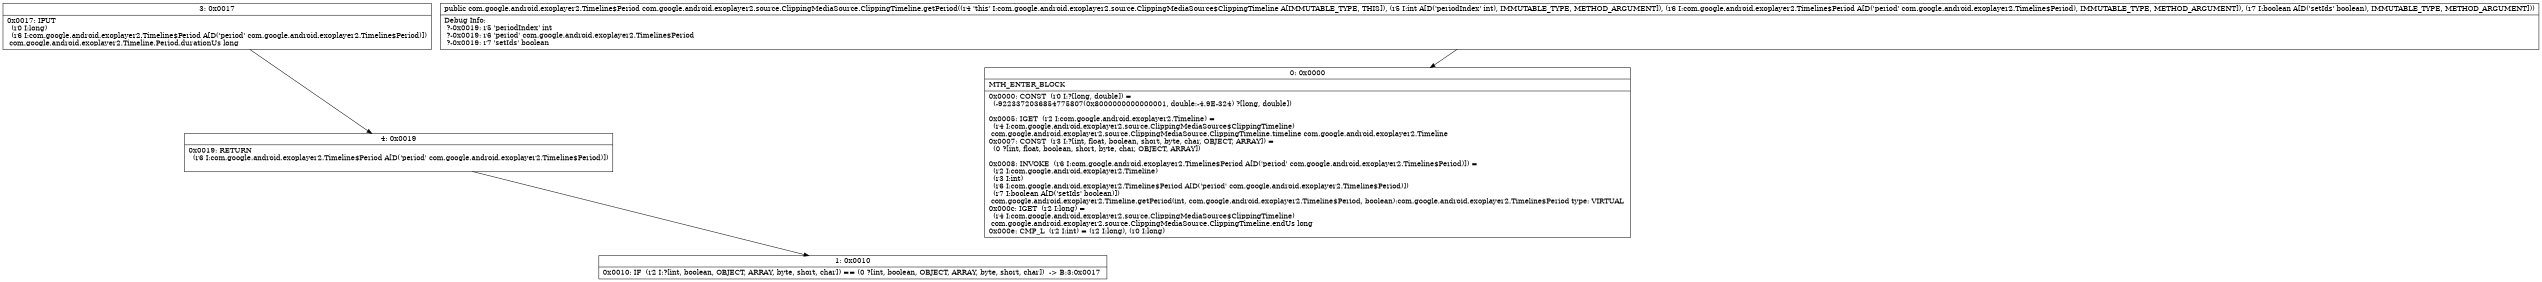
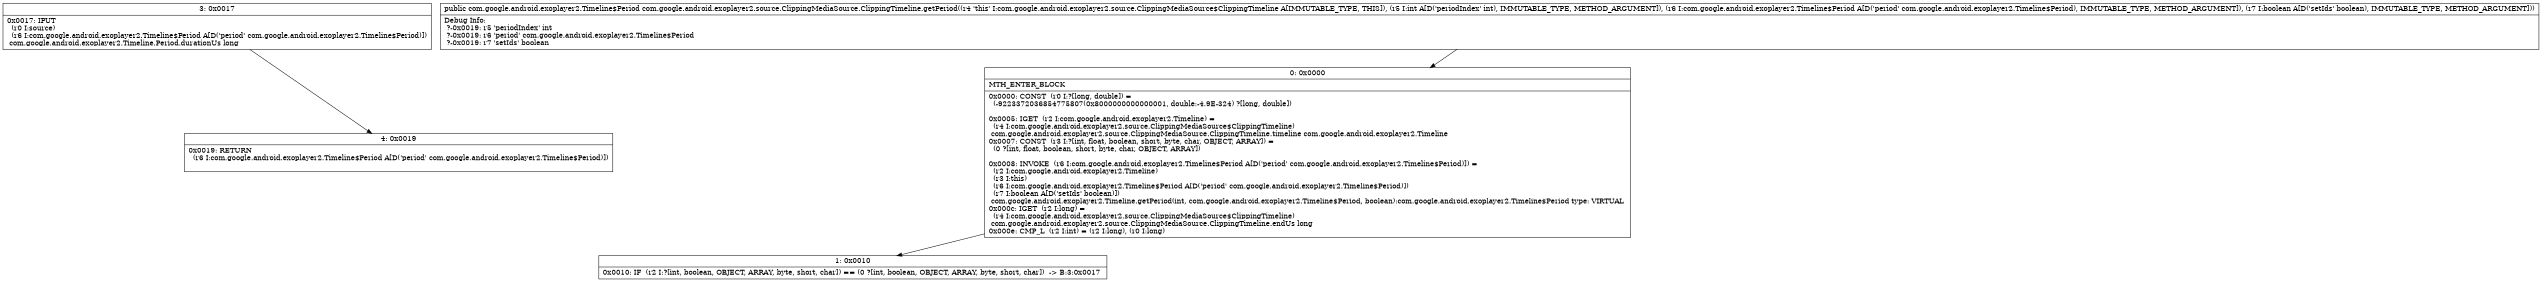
node "3: 0x0017": text "(r0 I:long)" -> "(r0 I:source)"
node "0: 0x0000": text "(r3 I:int)" -> "(r3 I:this)"
edge "4: 0x0019" -> "1: 0x0010": now "0: 0x0000" -> "1: 0x0010"
